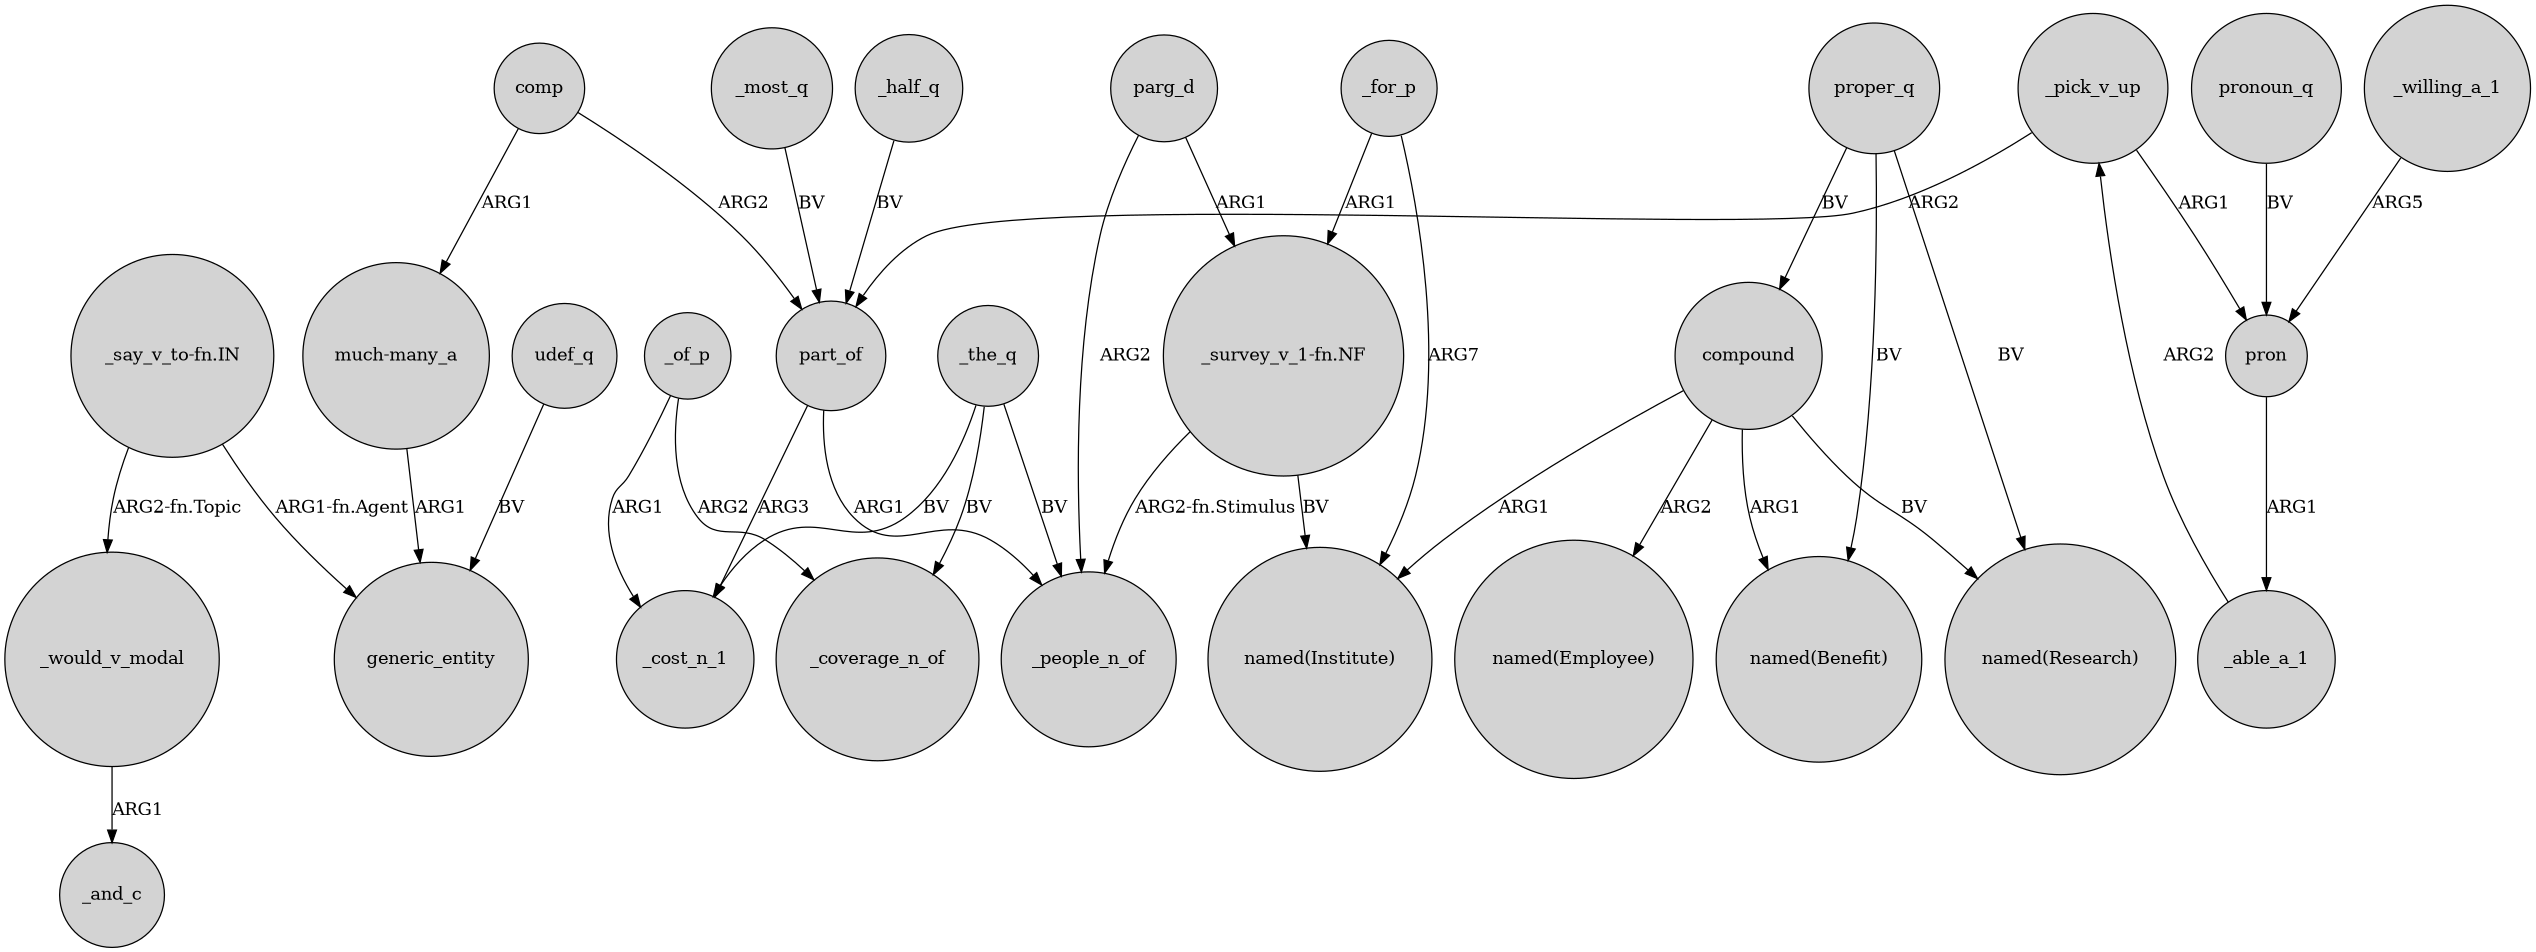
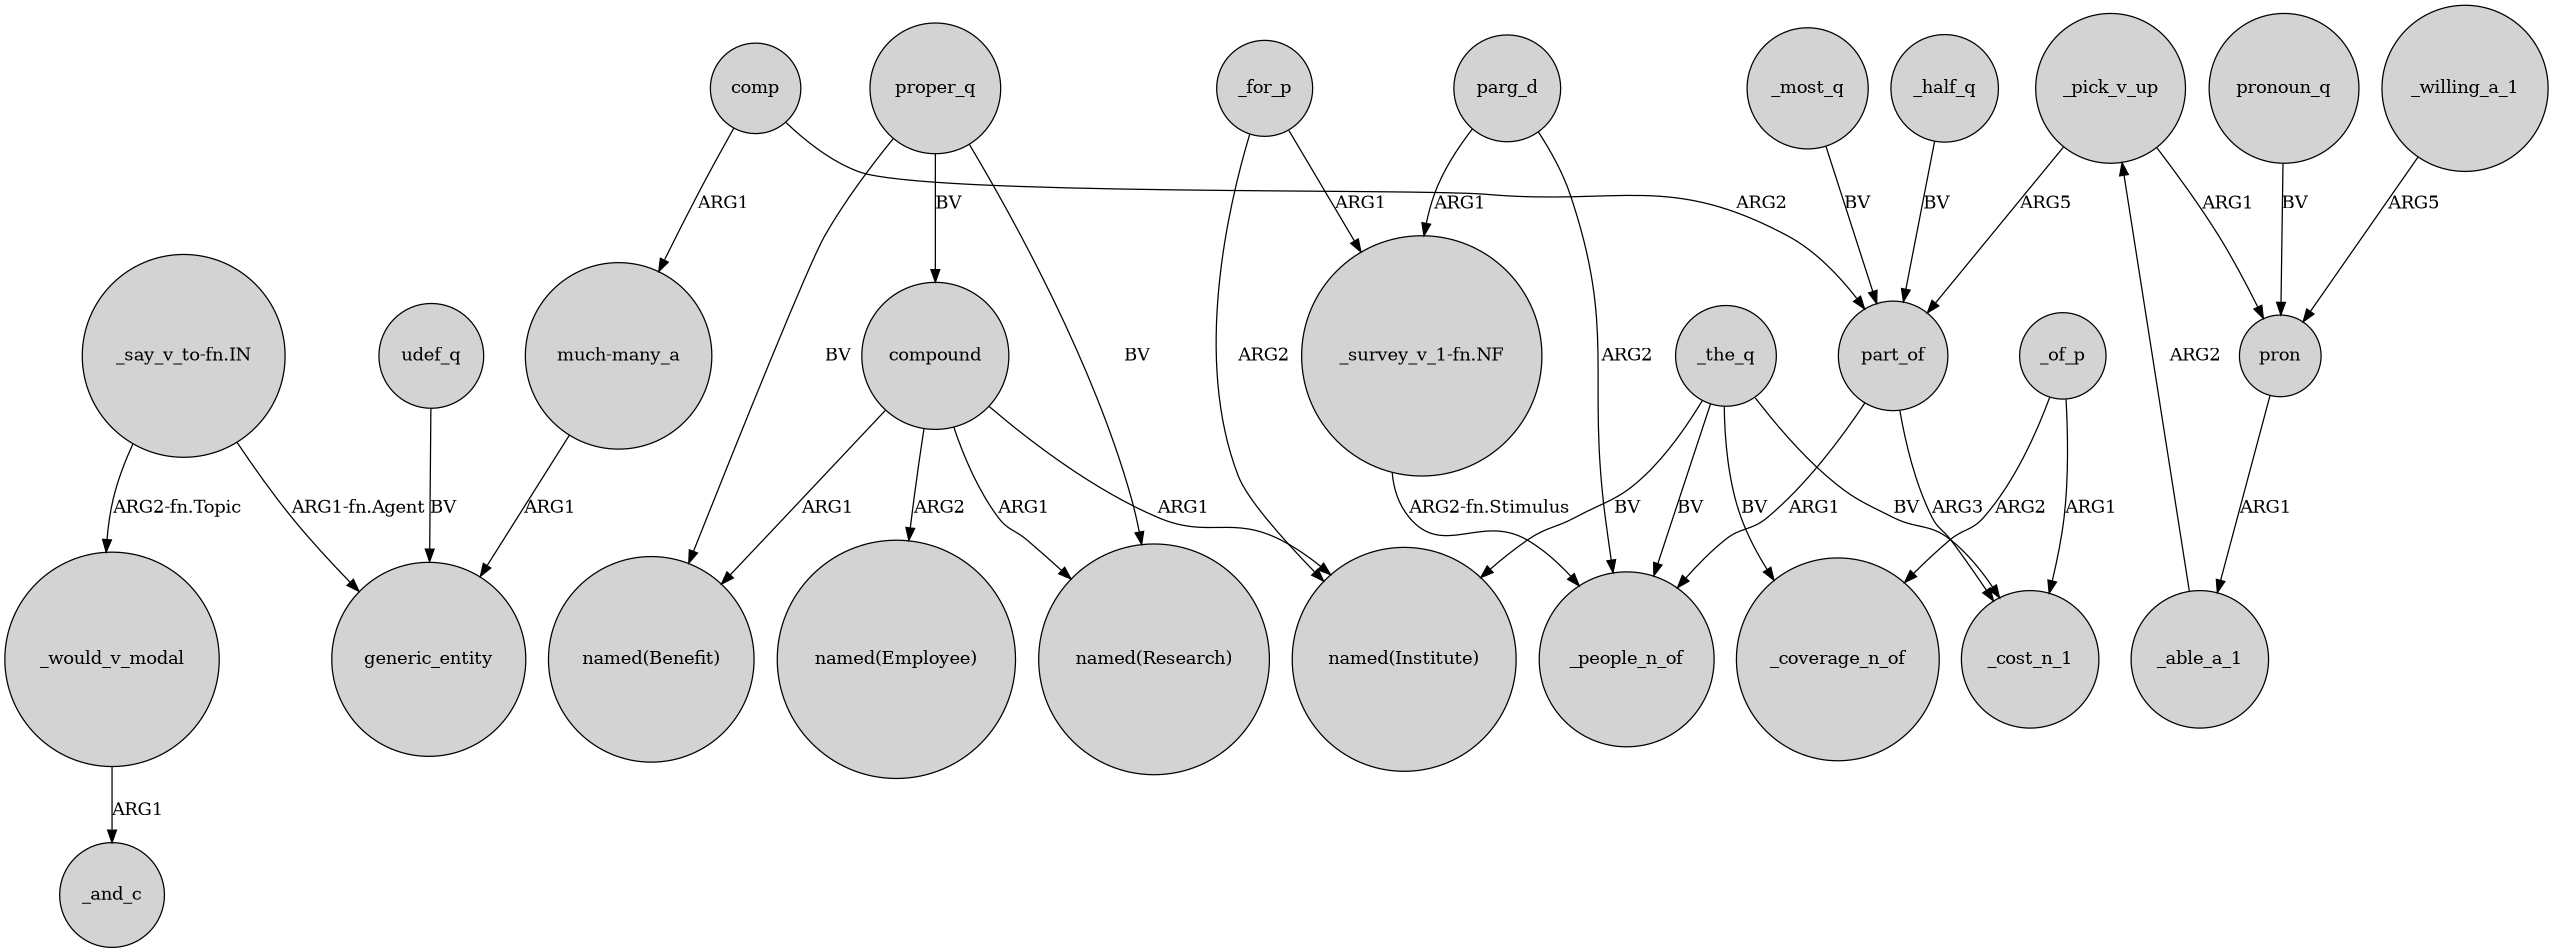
edge "_pick_v_up" -> "part_of": label "ARG2" -> "ARG5"
edge "_for_p" -> "named(Institute)": label "ARG7" -> "ARG2"
edge "_survey_v_1-fn.NF" -> "named(Institute)": now "_the_q" -> "named(Institute)"
edge "compound" -> "named(Research)": label "BV" -> "ARG1"
